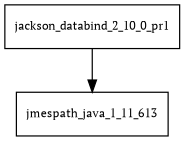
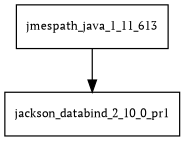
edge "jackson_databind_2_10_0_pr1" -> "jmespath_java_1_11_613": reversed
